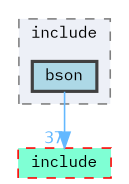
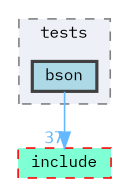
cluster "include": label "include" -> "tests"
